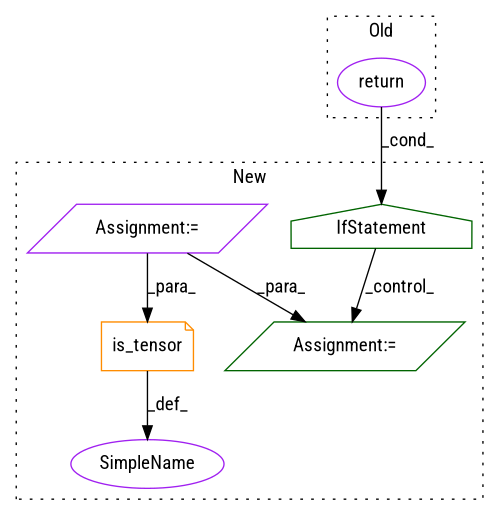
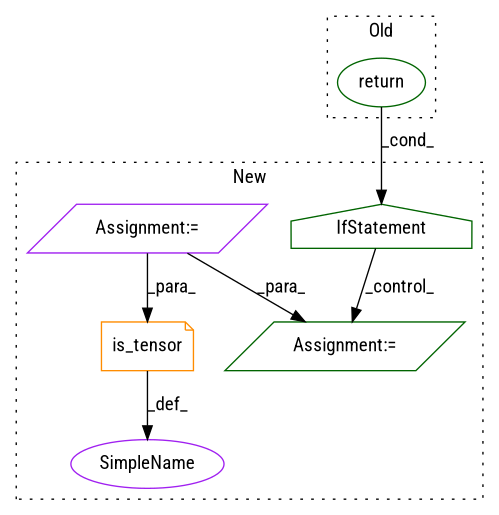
node "return": color purple -> darkgreen
